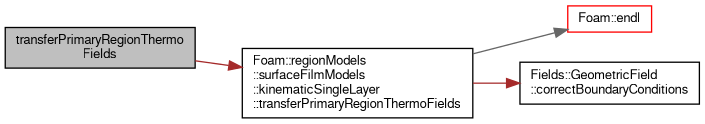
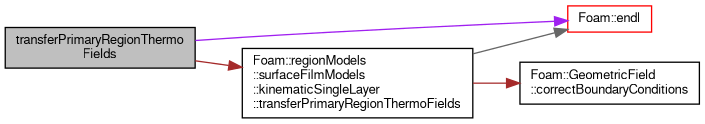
edge "transferPrimaryRegionThermo Fields" -> "Foam::endl": added
node "Fields::GeometricField ::correctBoundaryConditions": label "Fields::GeometricField ::correctBoundaryConditions" -> "Foam::GeometricField ::correctBoundaryConditions"
